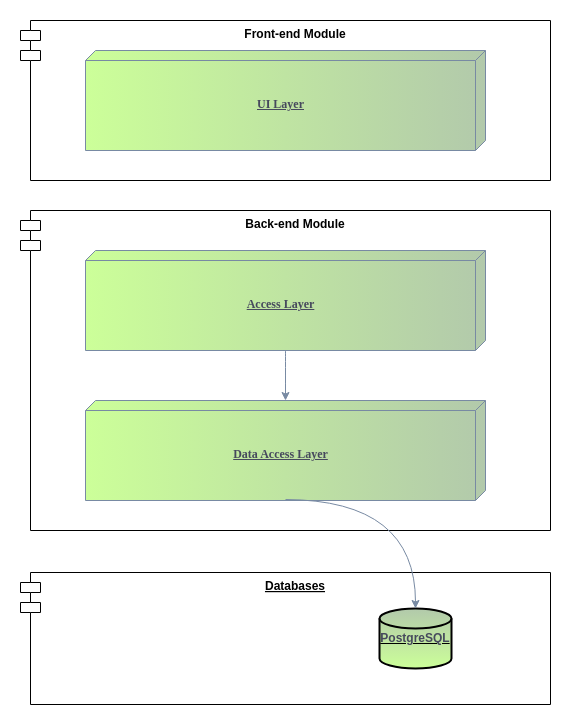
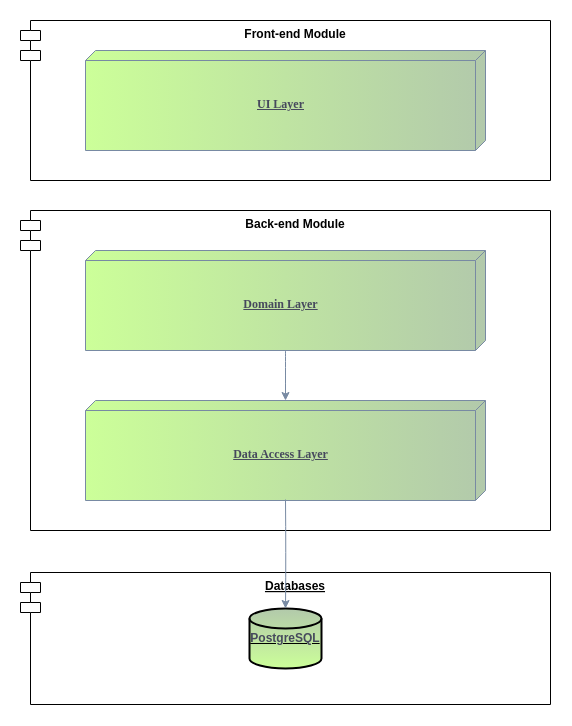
node "Access Layer": label "Access Layer" -> "Domain Layer"
node "PostgreSQL": moved (416, 639) -> (286, 639)
